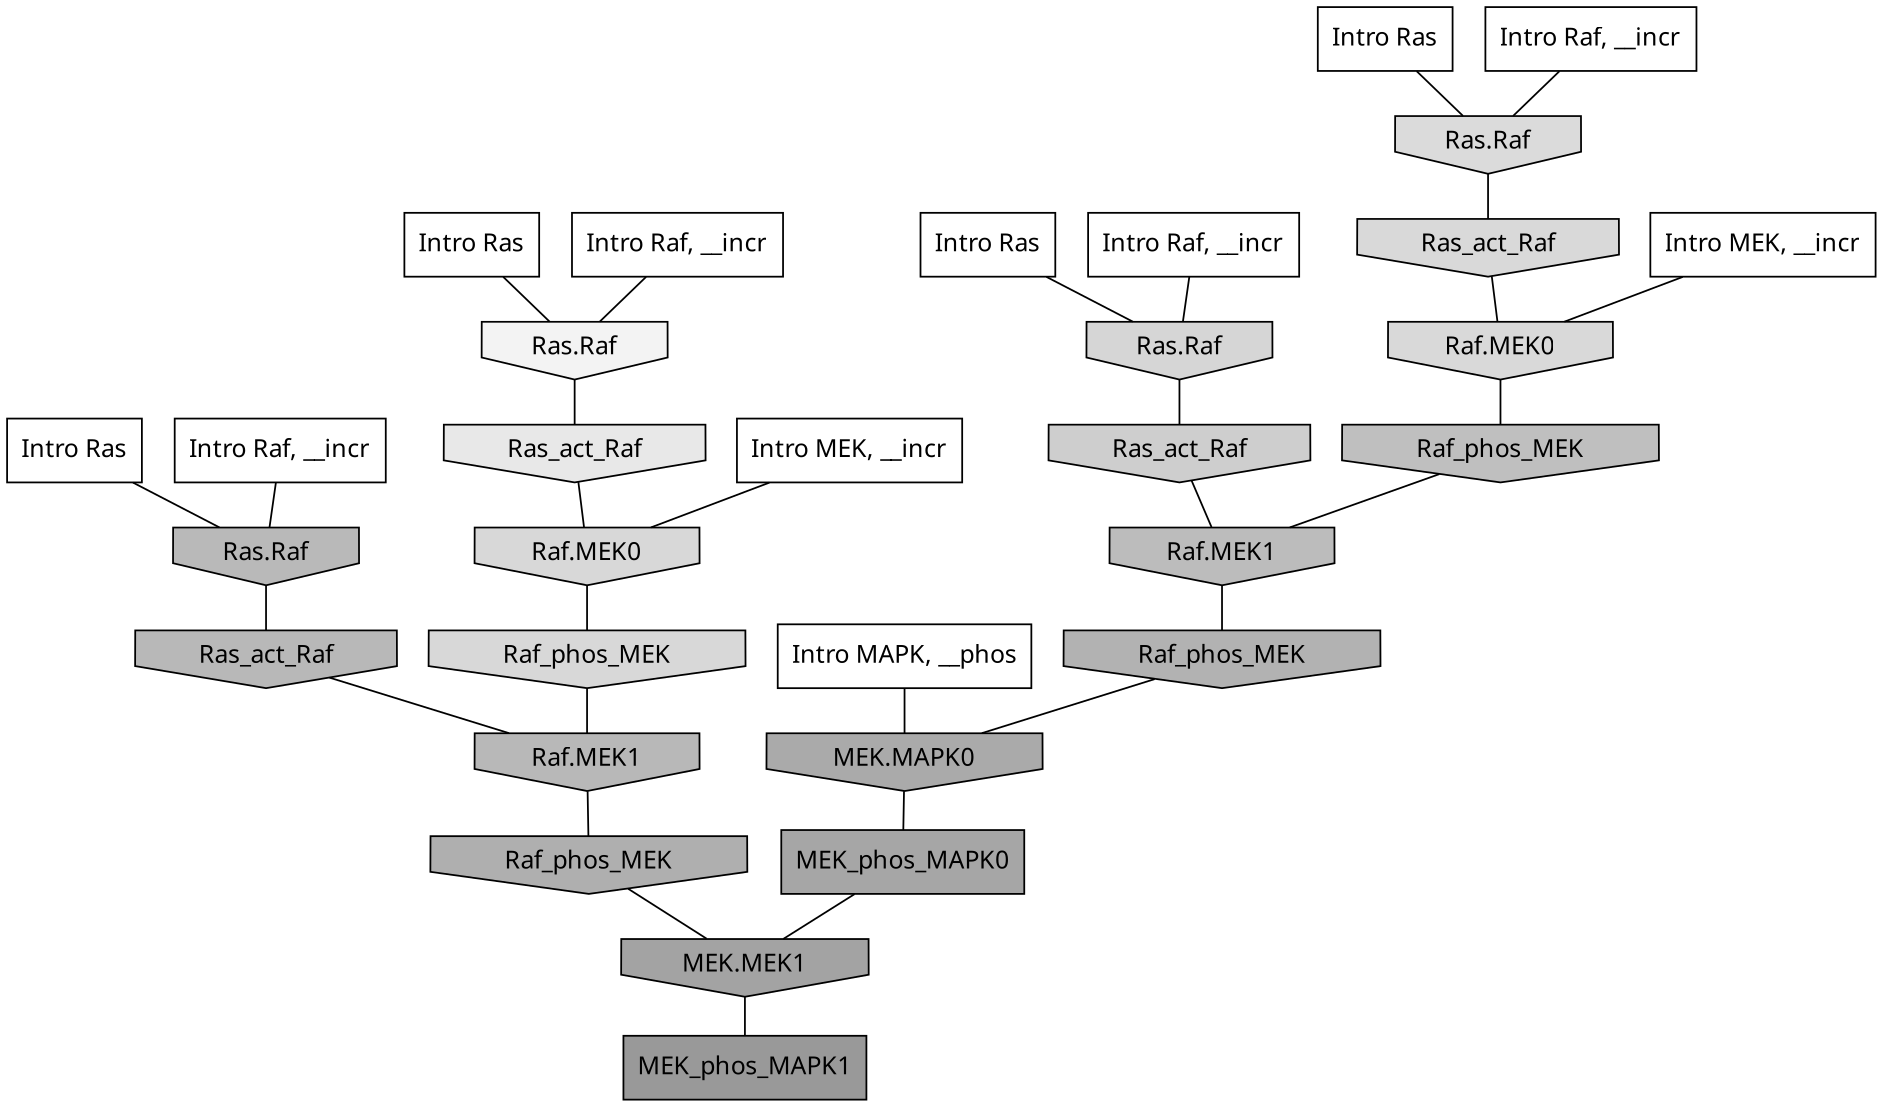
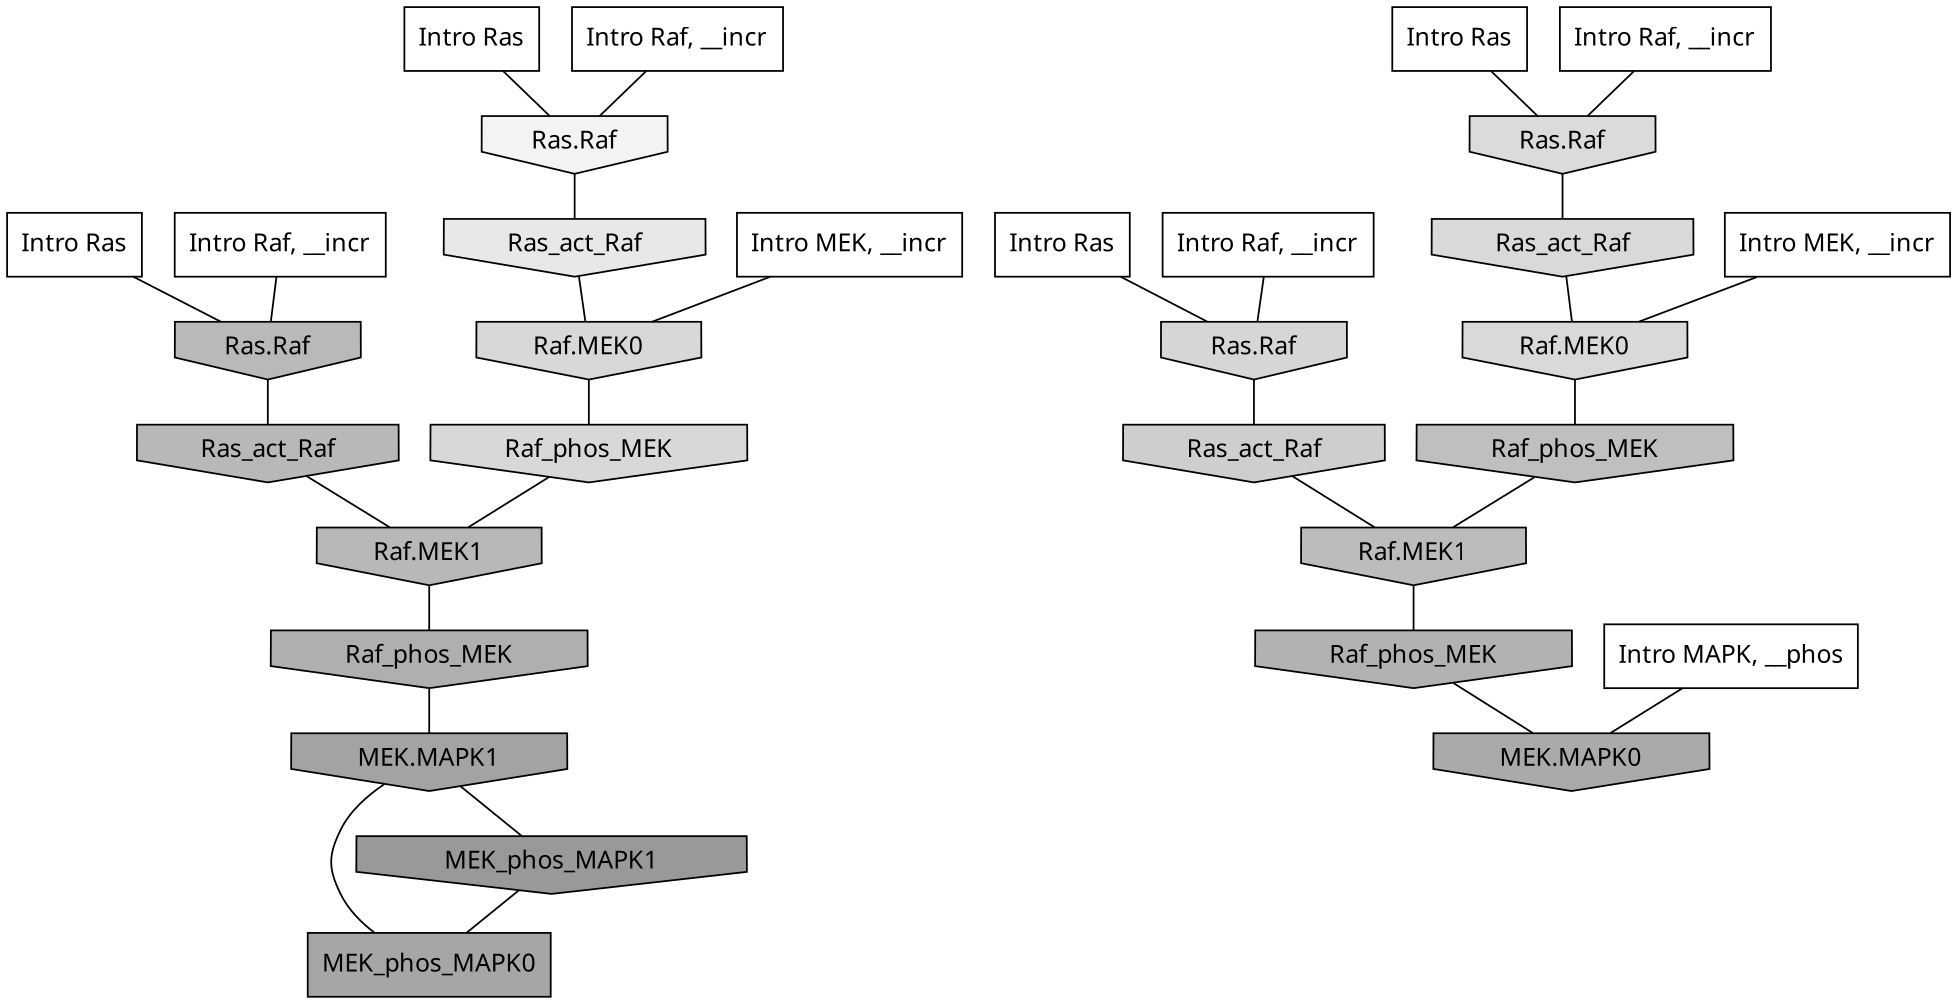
edge "MEK.MAPK0" -- "MEK_phos_MAPK0": now "MEK_phos_MAPK1" -- "MEK_phos_MAPK0"
node "MEK.MEK1": label "MEK.MEK1" -> "MEK.MAPK1"
node "MEK_phos_MAPK1": shape box -> invhouse
